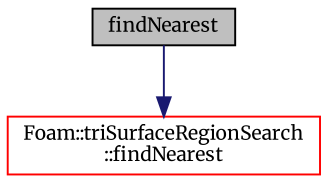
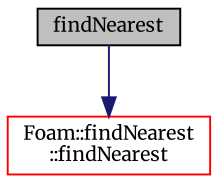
node "Foam::triSurfaceRegionSearch ::findNearest": label "Foam::triSurfaceRegionSearch ::findNearest" -> "Foam::findNearest ::findNearest"
